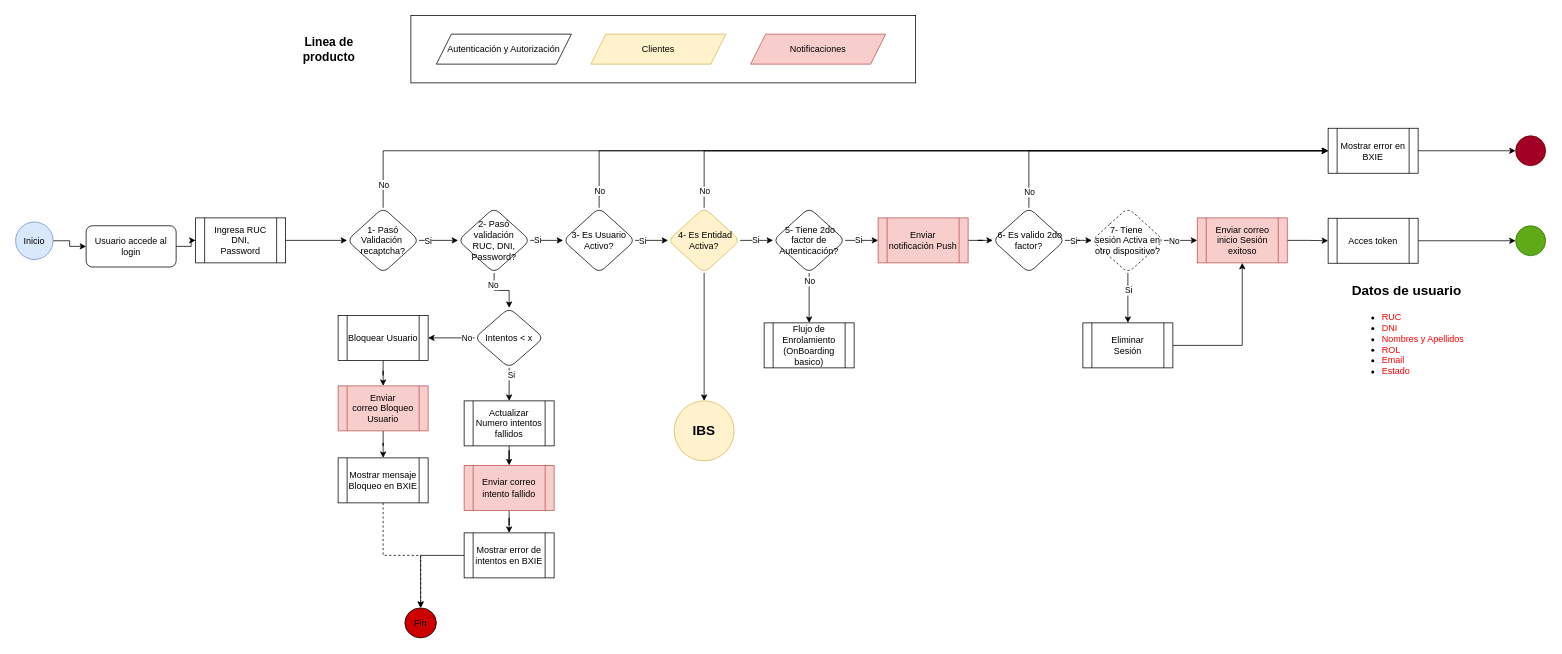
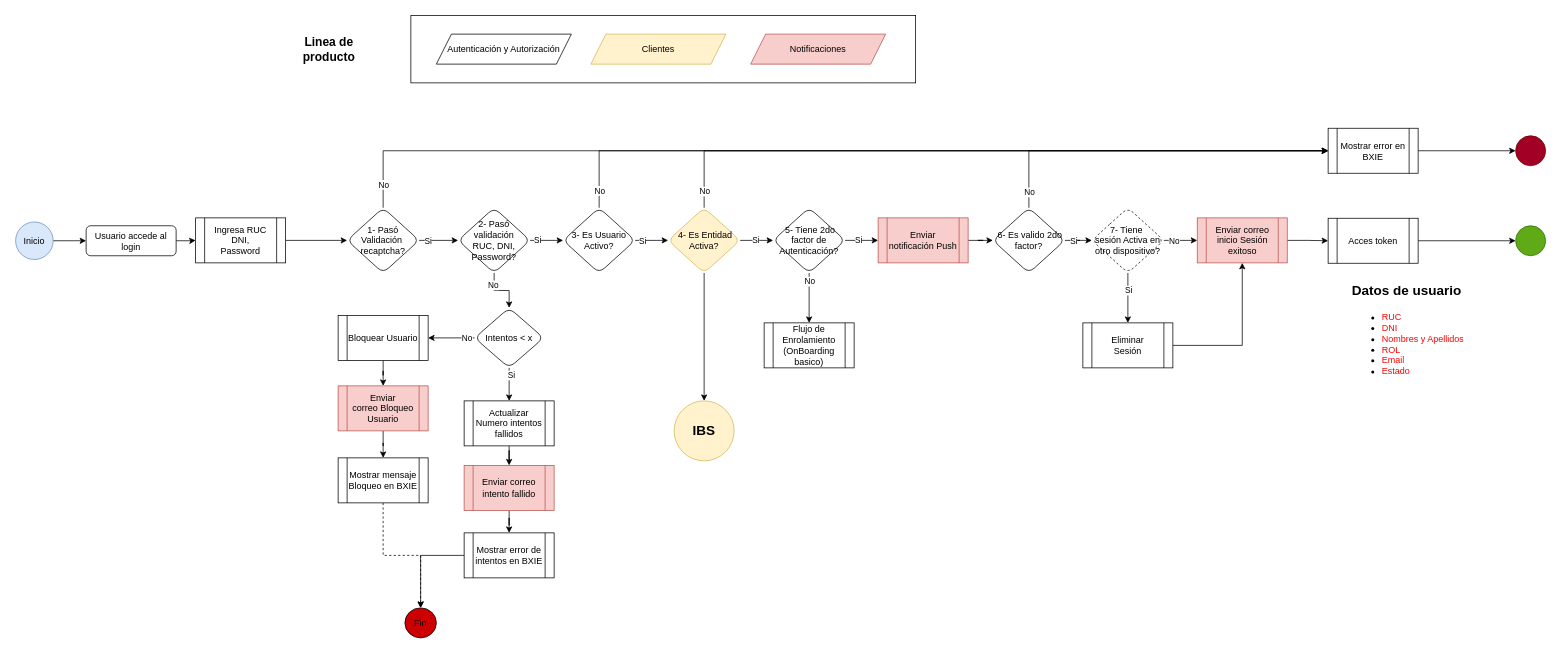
node "Usuario accede al login": size 90x41 -> 90x30
